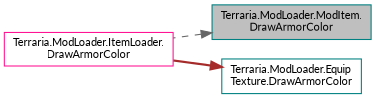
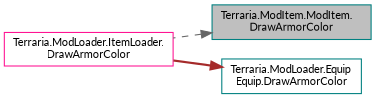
node "Terraria.ModLoader.ModItem. DrawArmorColor": label "Terraria.ModLoader.ModItem. DrawArmorColor" -> "Terraria.ModItem.ModItem. DrawArmorColor"
node "Terraria.ModLoader.Equip Texture.DrawArmorColor": label "Terraria.ModLoader.Equip Texture.DrawArmorColor" -> "Terraria.ModLoader.Equip Equip.DrawArmorColor"
